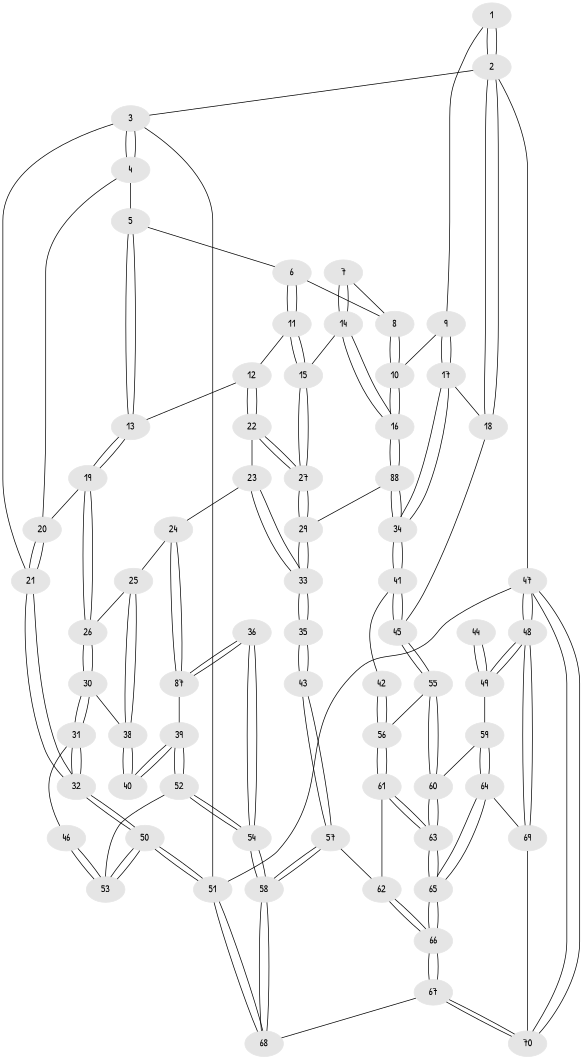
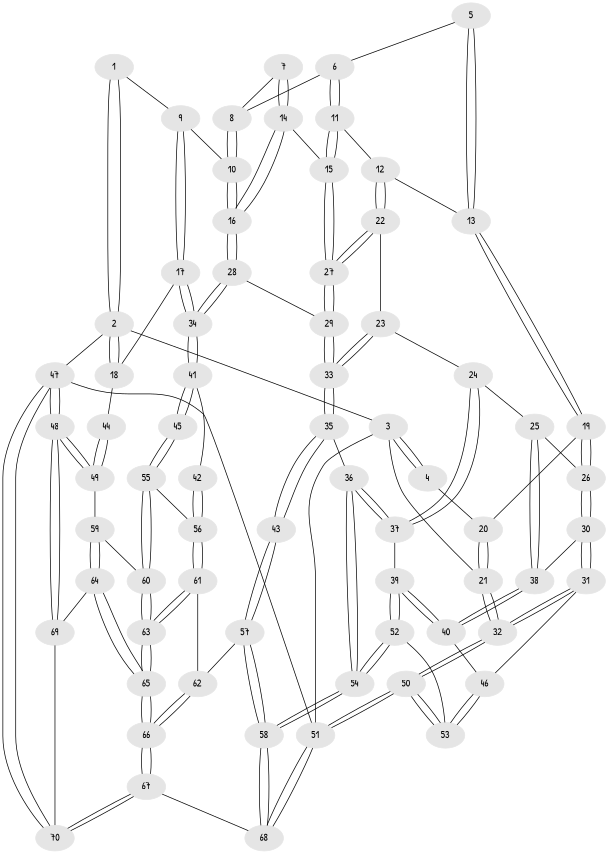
edge "4" -- "5": removed
edge "35" -- "36": added
node "88": label "88" -> "28"
edge "18" -- "45": now "18" -- "44"
edge "40" -- "46": added
node "87": label "87" -> "37"
